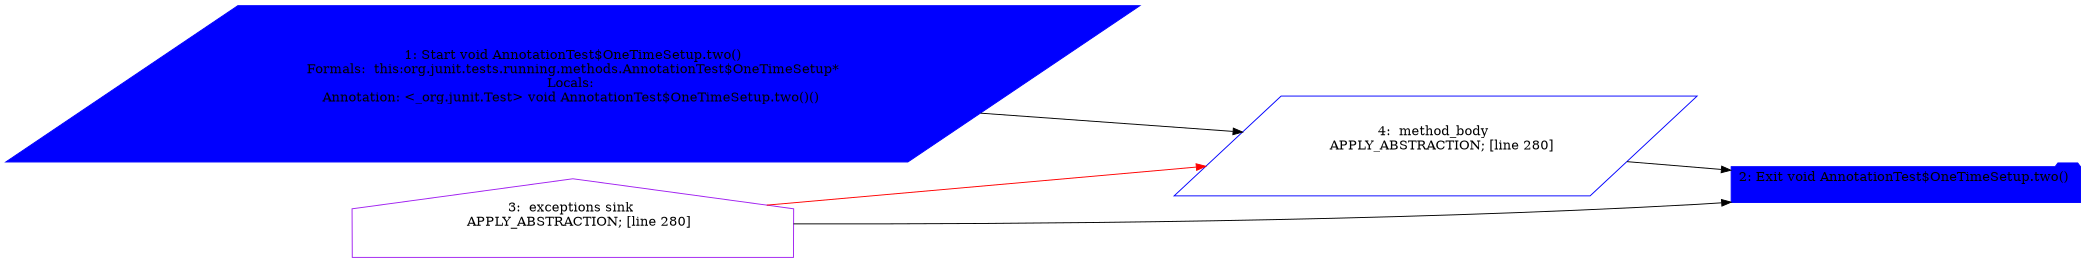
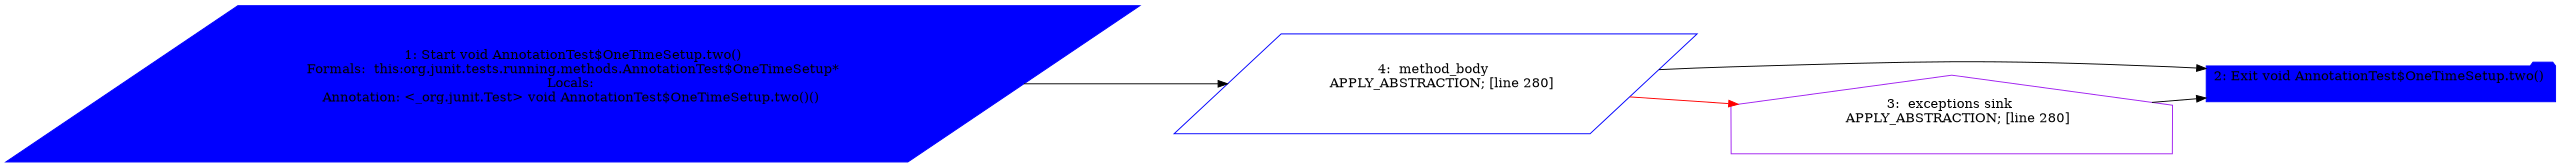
edge "3:  exceptions sink APPLY_ABSTRACTION; [line 280]" -> "4:  method_body APPLY_ABSTRACTION; [line 280]": reversed
